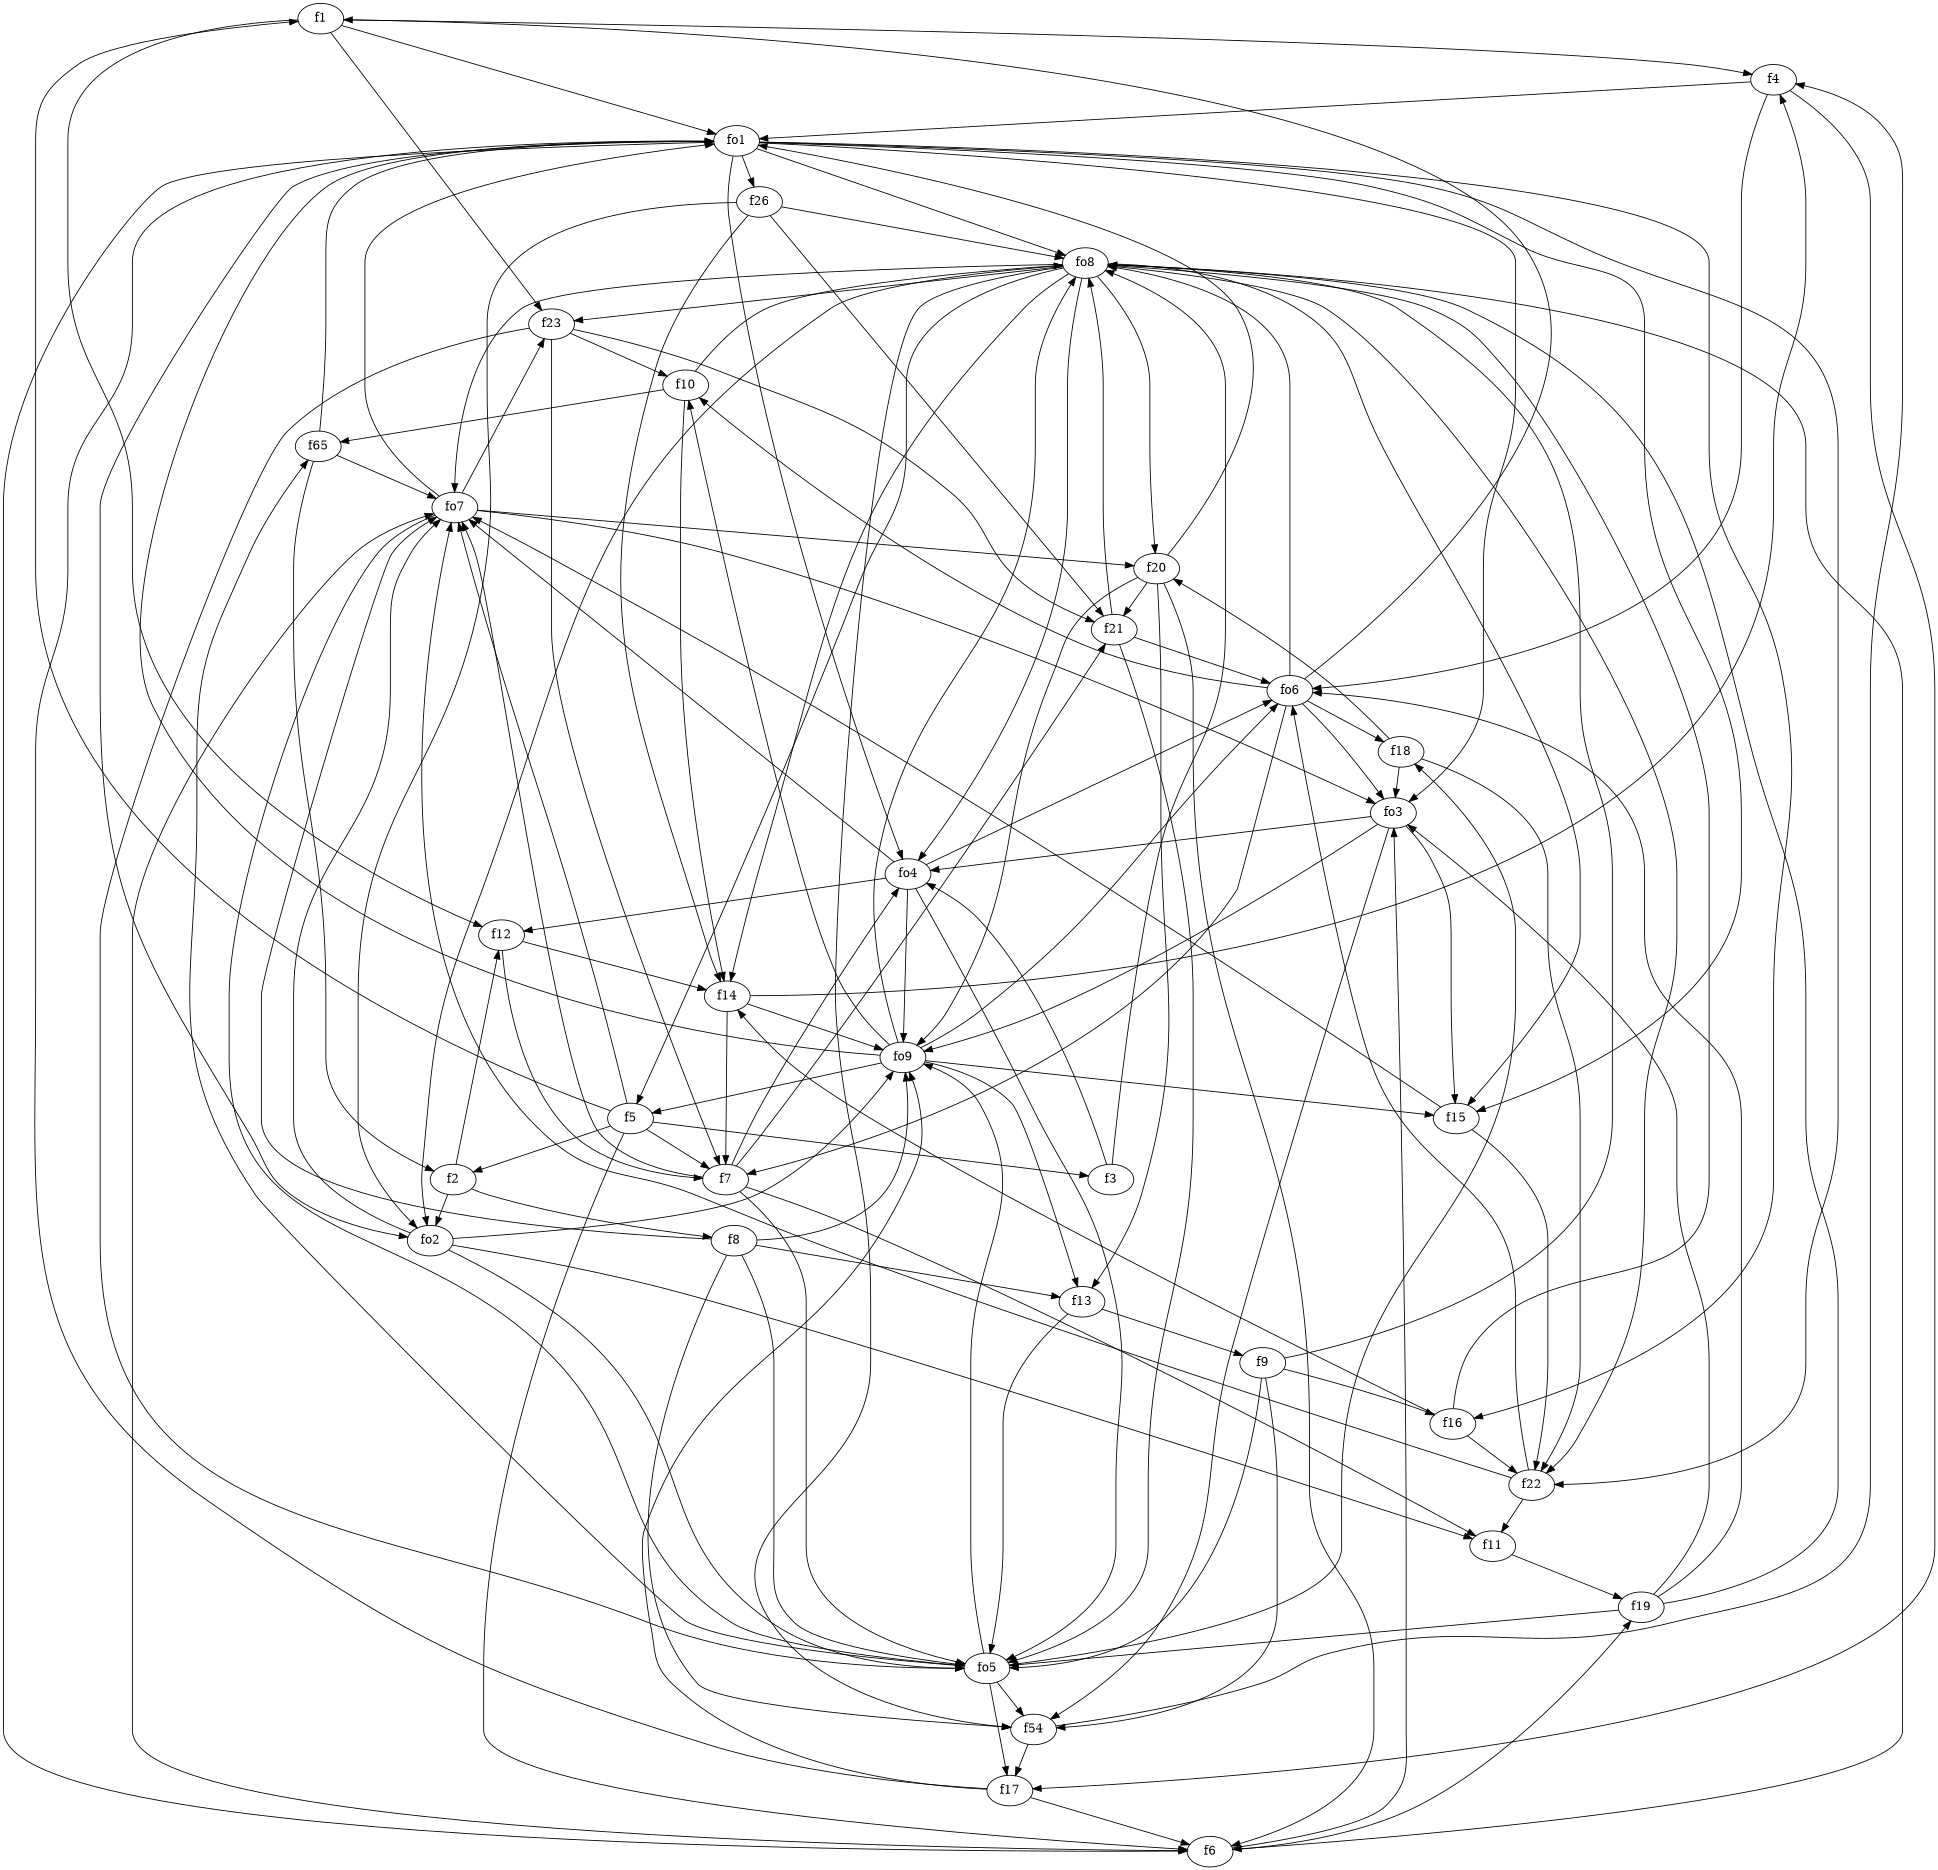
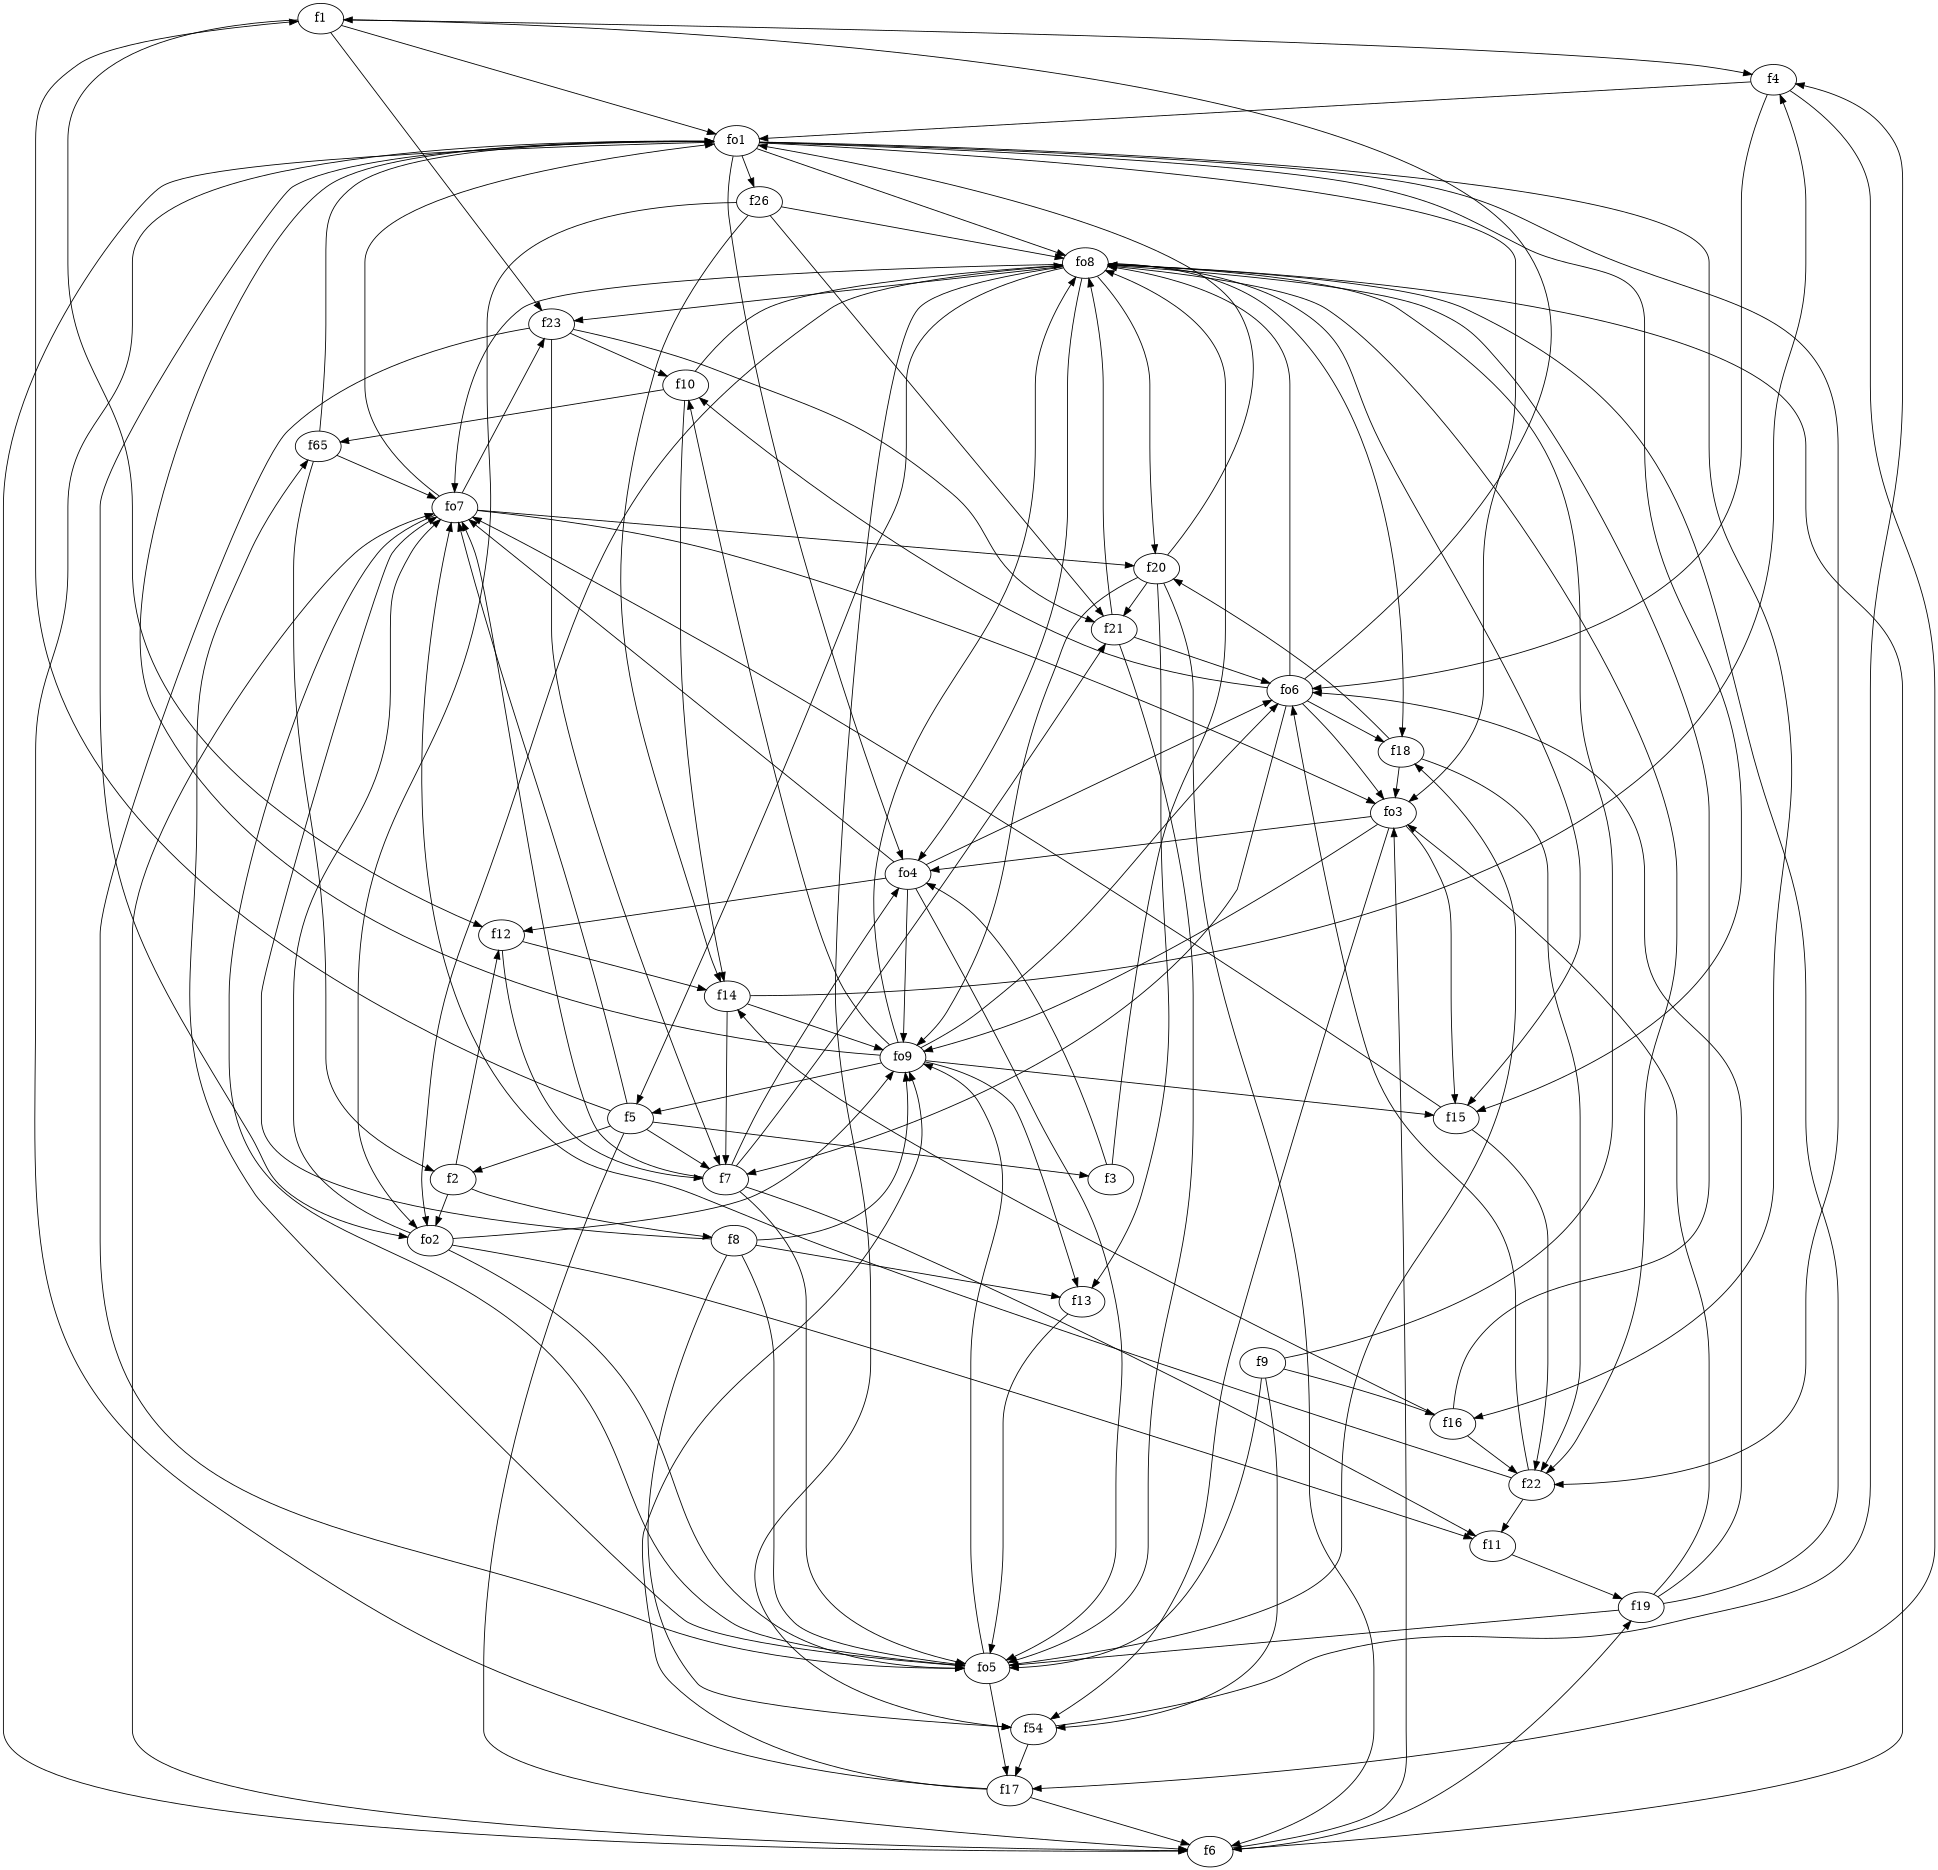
edge "fo8" -> "f14": now "fo8" -> "f18"
edge "f13" -> "f9": removed
edge "fo5" -> "f54": removed
